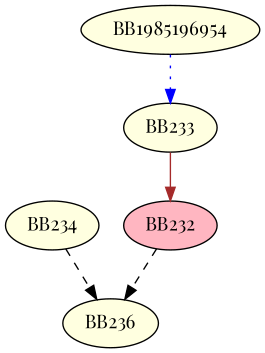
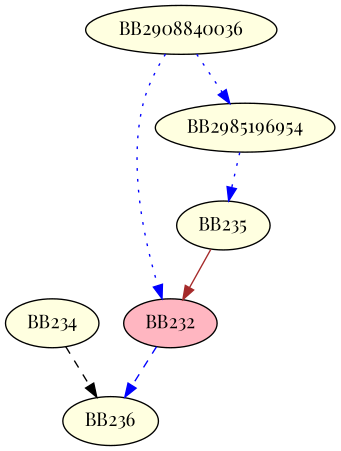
node "BB1985196954": label "BB1985196954" -> "BB2985196954"
node "BB2908840036": added
node "BB233": label "BB233" -> "BB235"
edge "BB232" -> "BB236": color black -> blue
